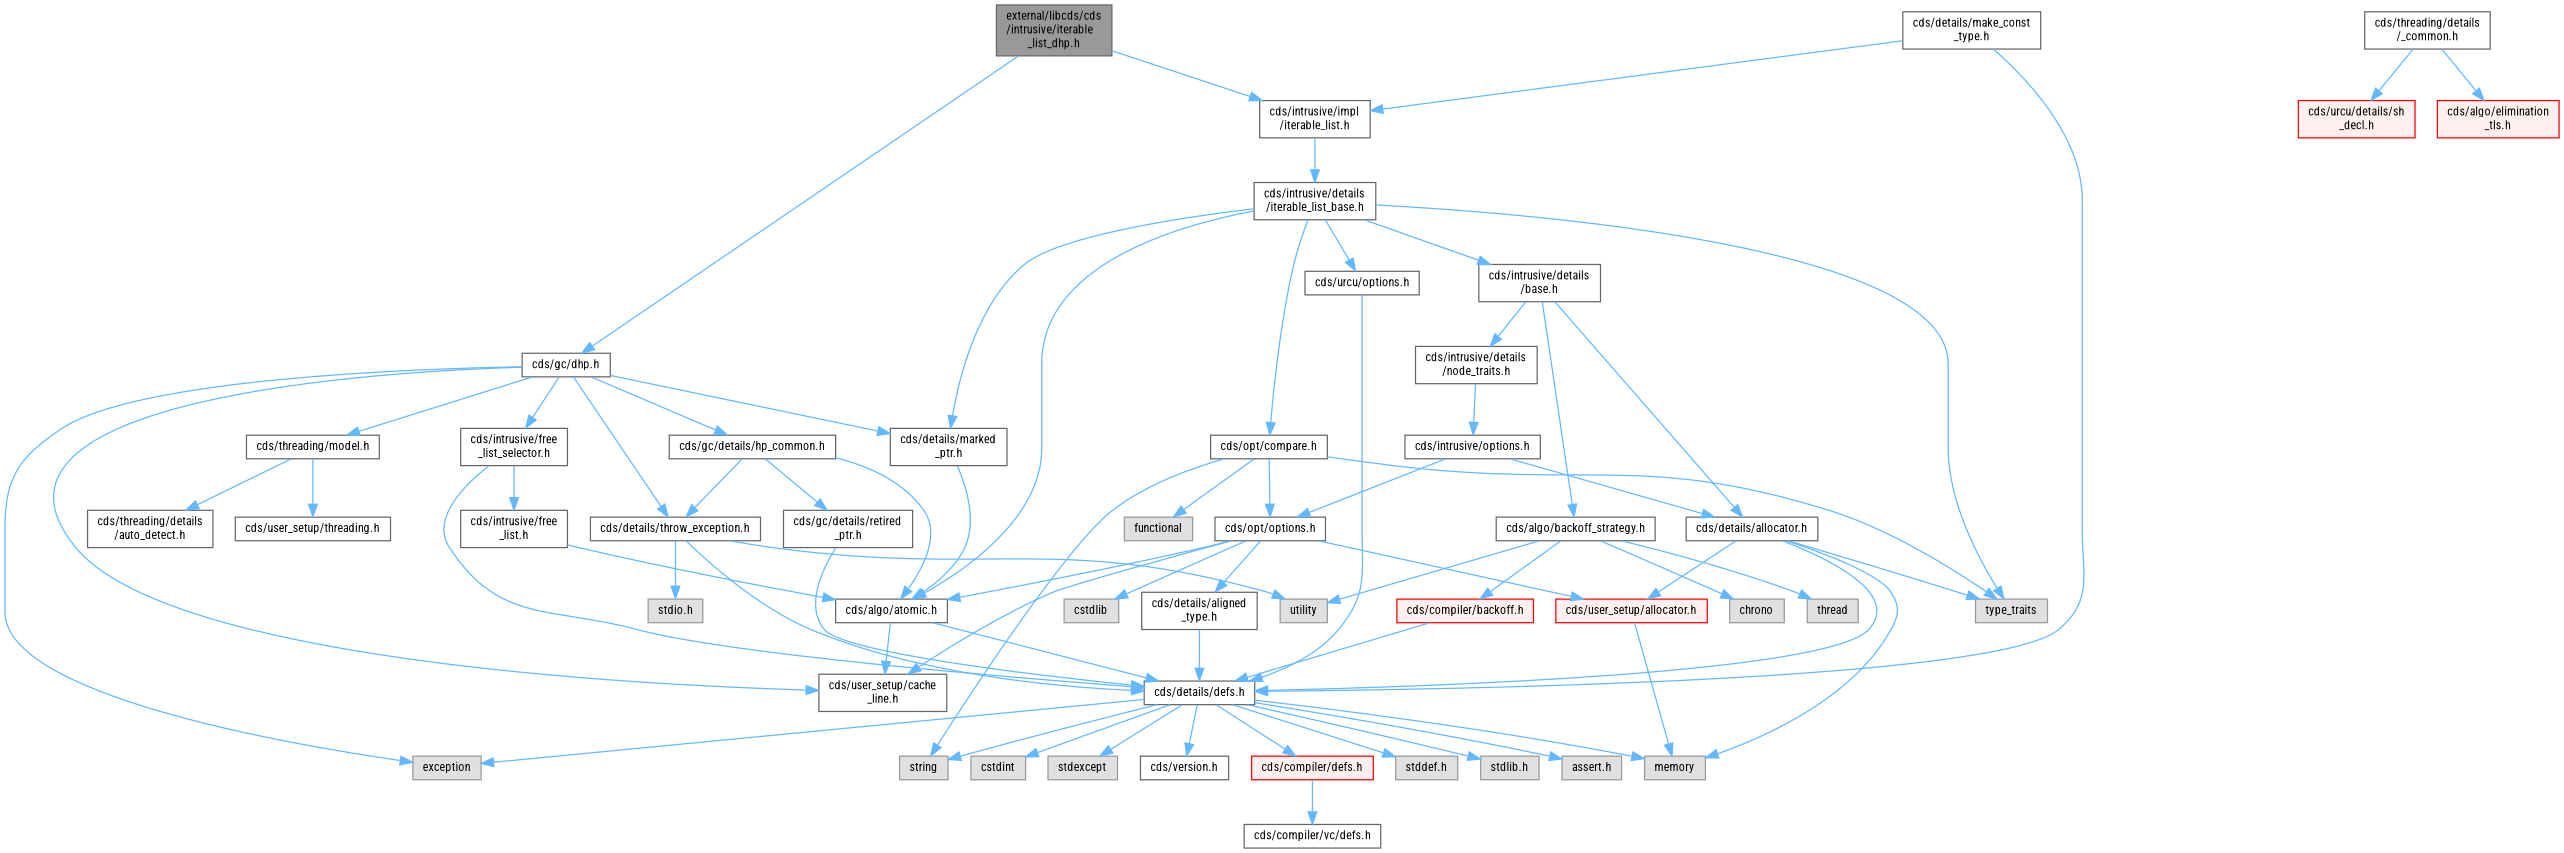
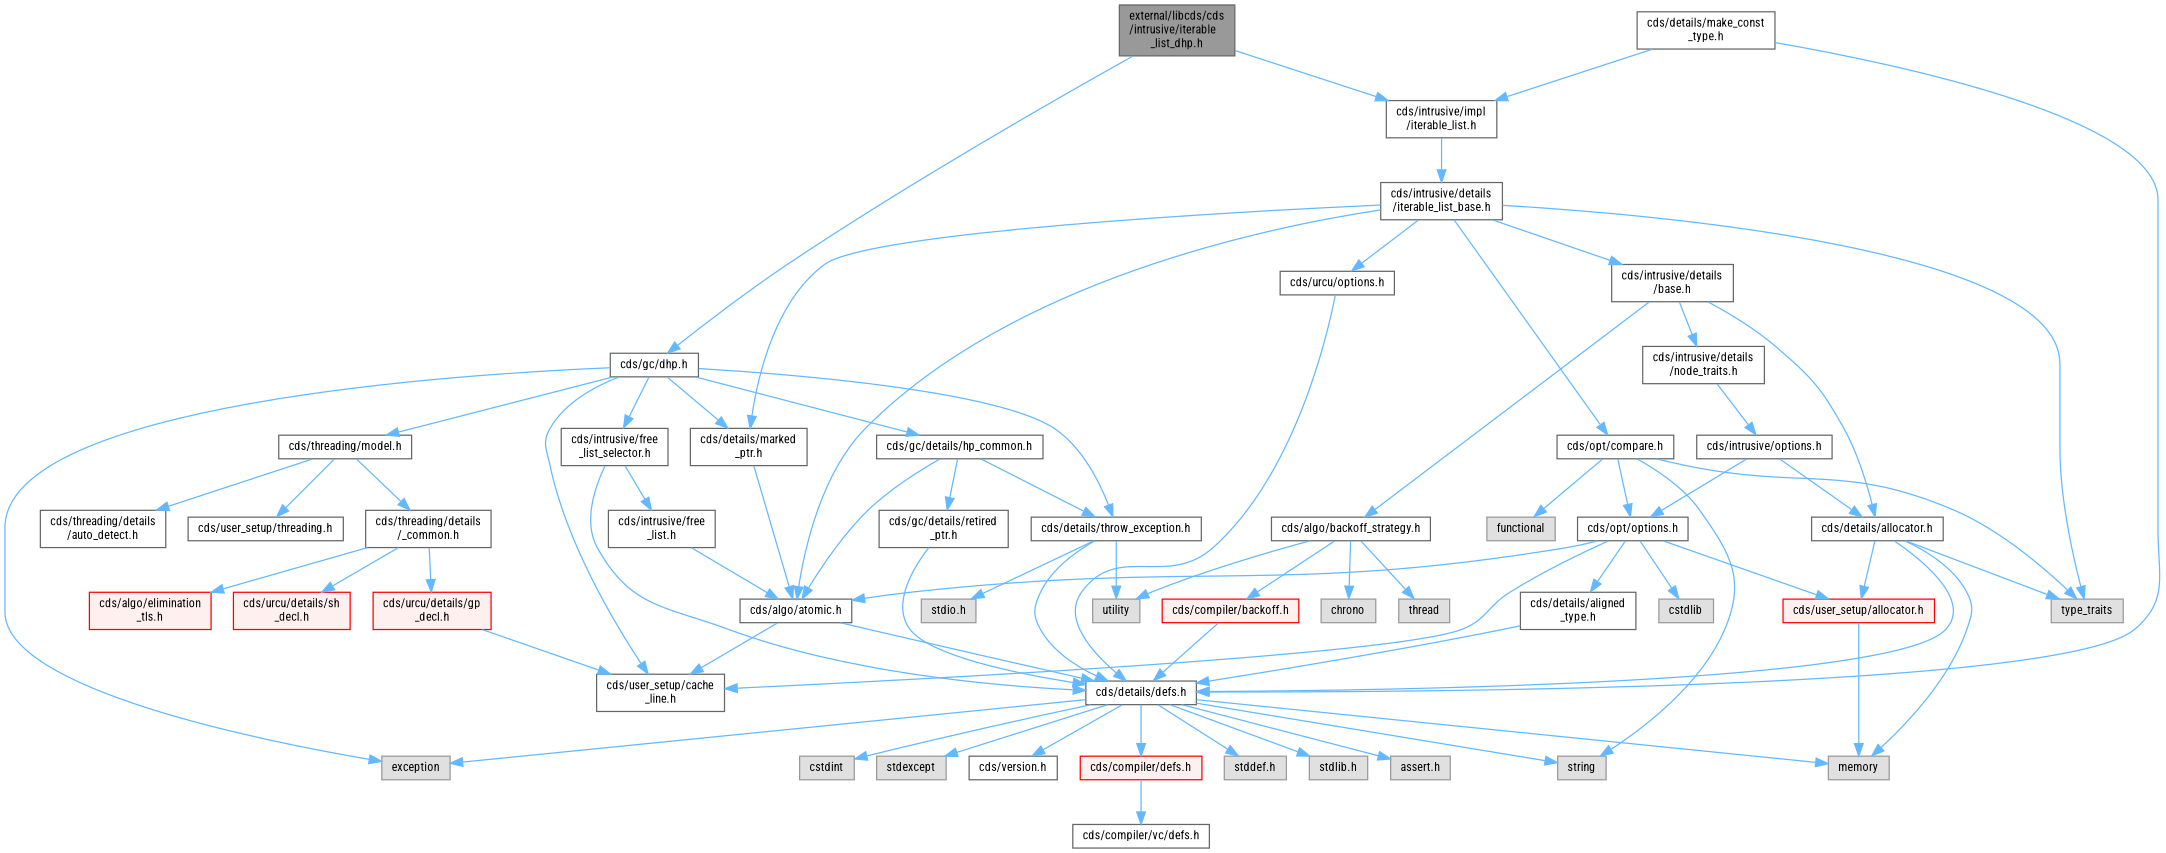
edge "cds/threading/model.h" -> "cds/threading/details /_common.h": added
node "cds/urcu/details/gp _decl.h": added
